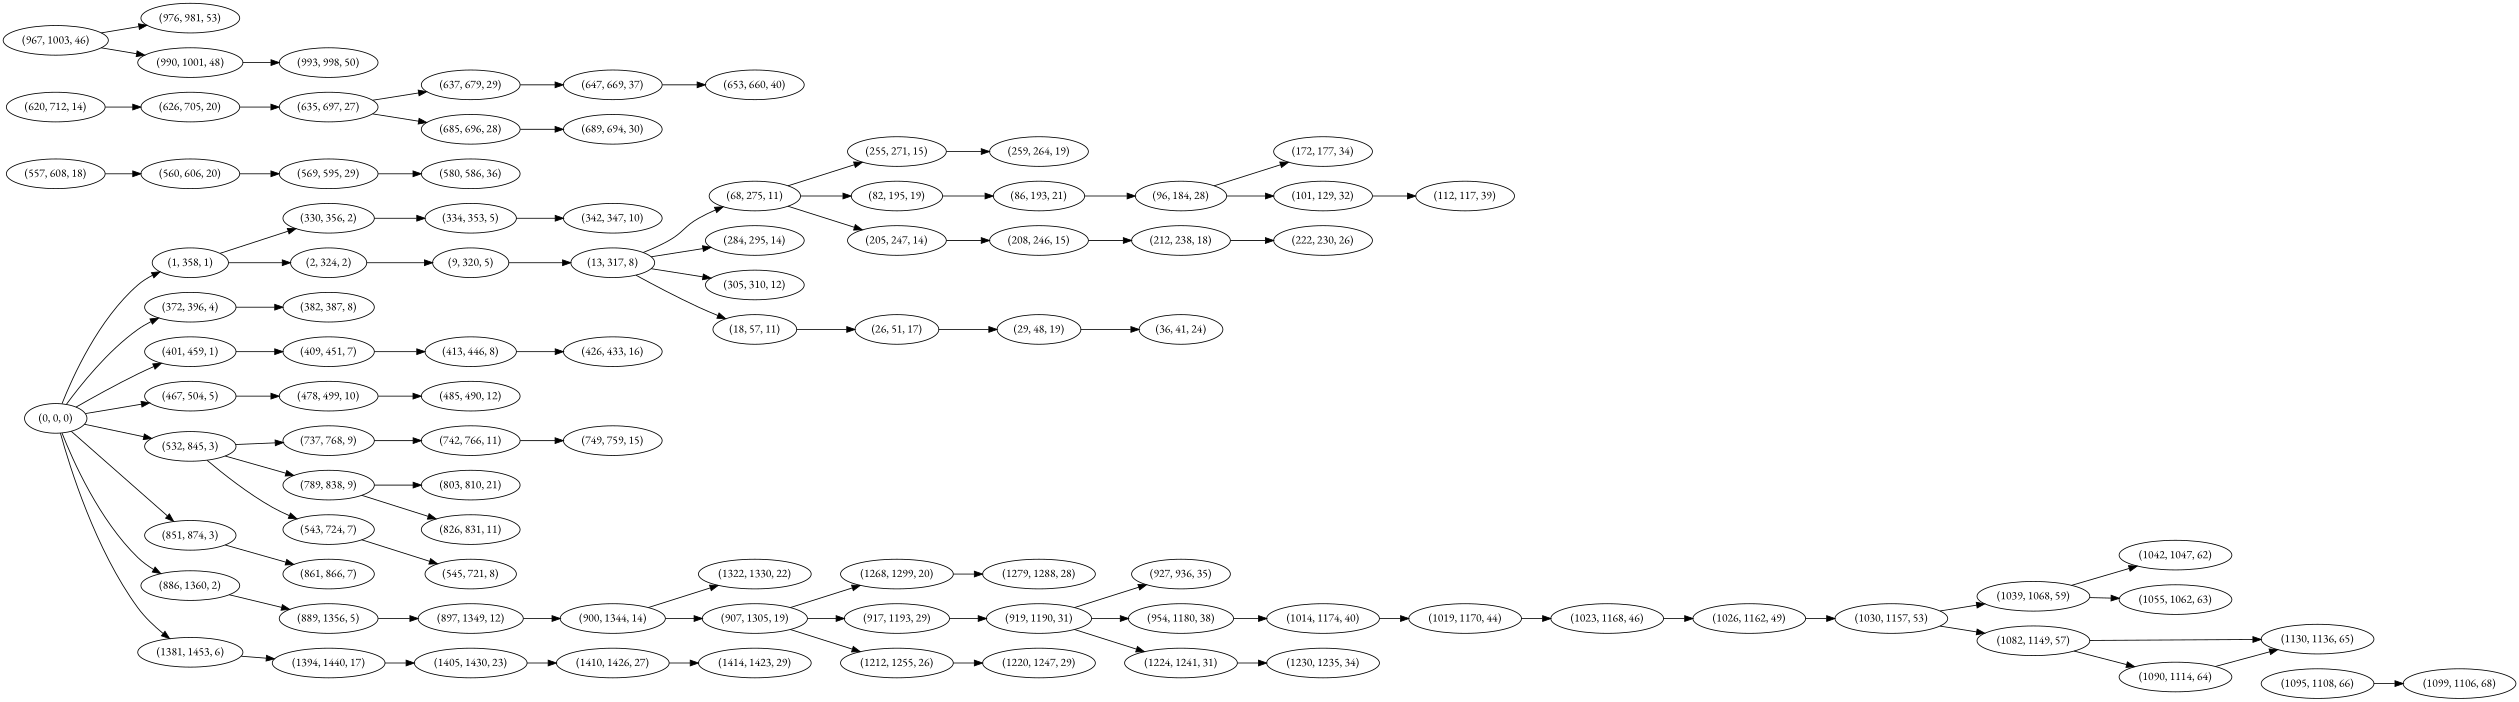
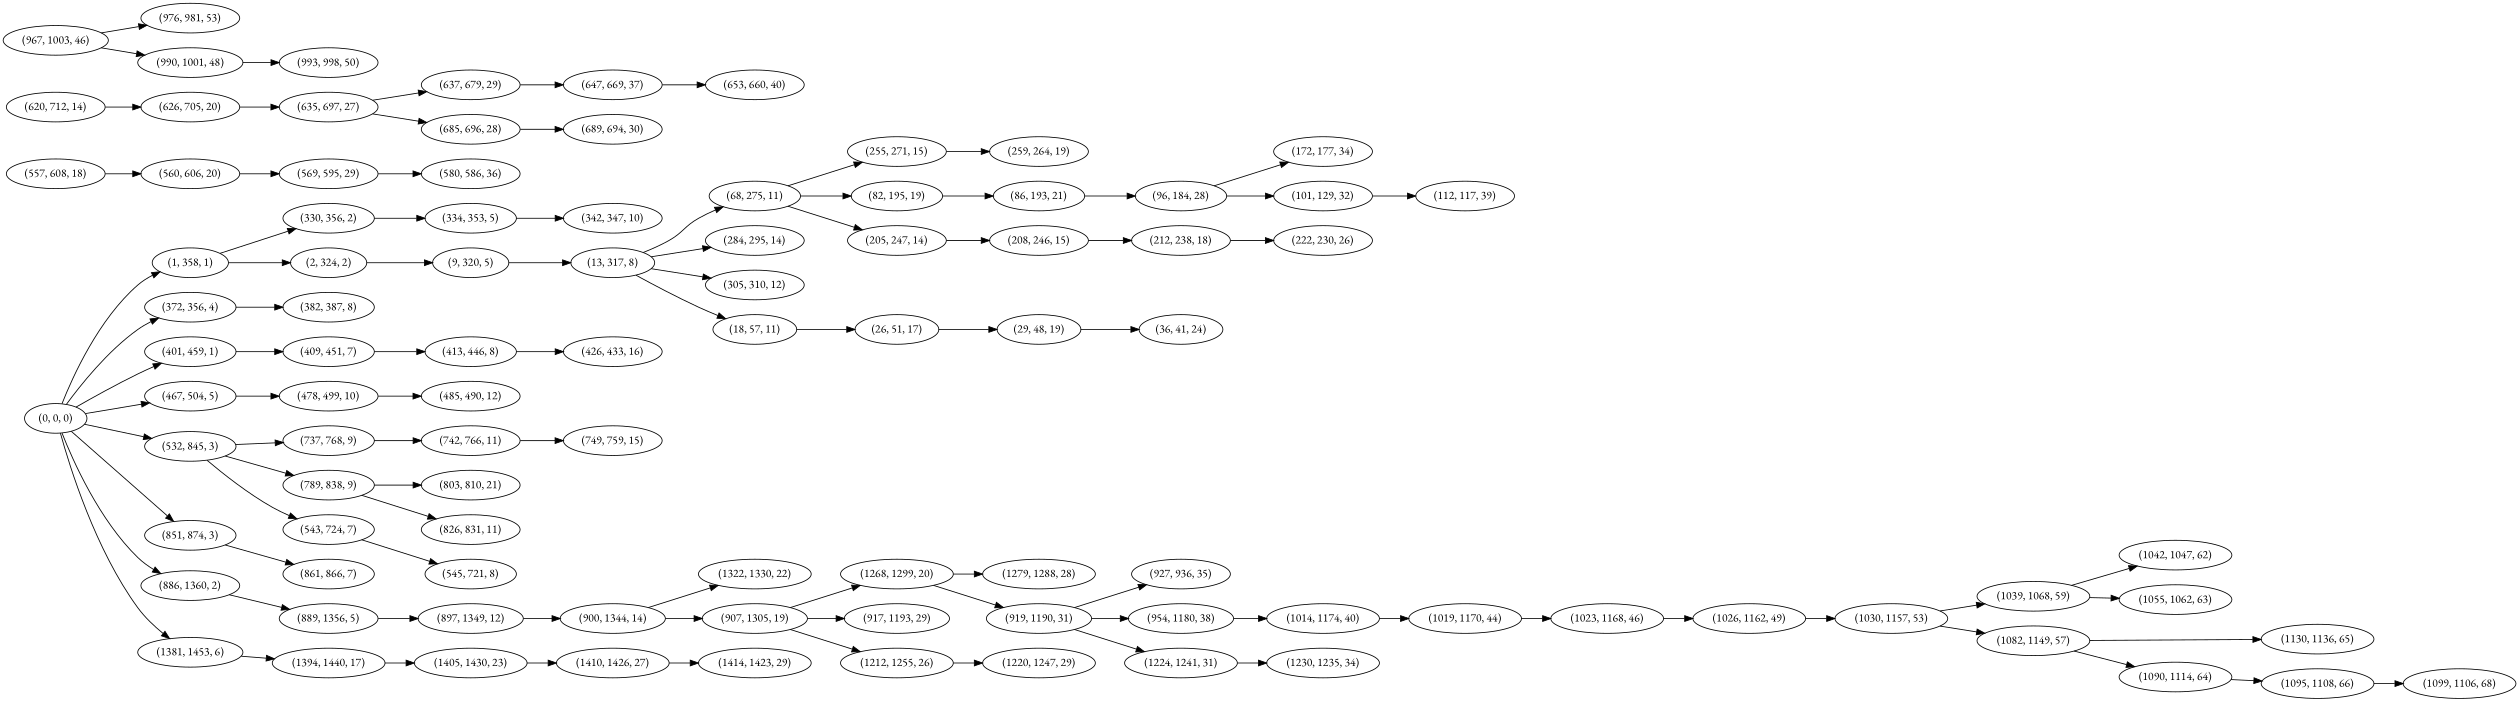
node "(372, 396, 4)": label "(372, 396, 4)" -> "(372, 356, 4)"
edge "(917, 1193, 29)" -> "(919, 1190, 31)": now "(1268, 1299, 20)" -> "(919, 1190, 31)"
edge "(1090, 1114, 64)" -> "(1130, 1136, 65)": now "(1090, 1114, 64)" -> "(1095, 1108, 66)"
